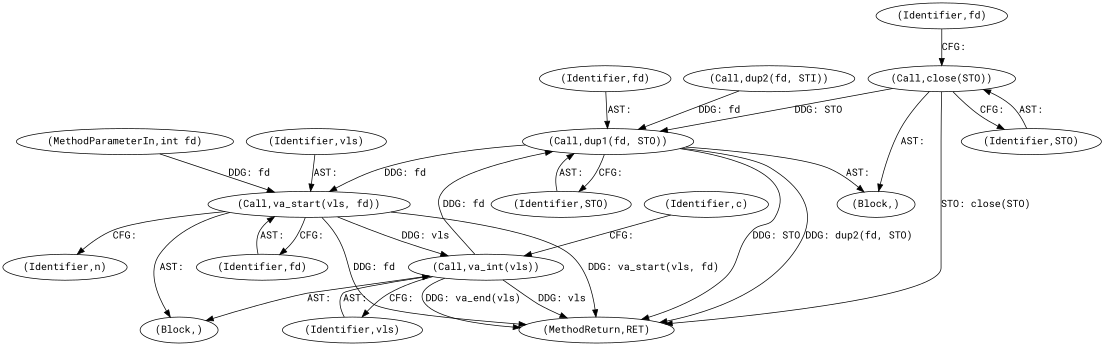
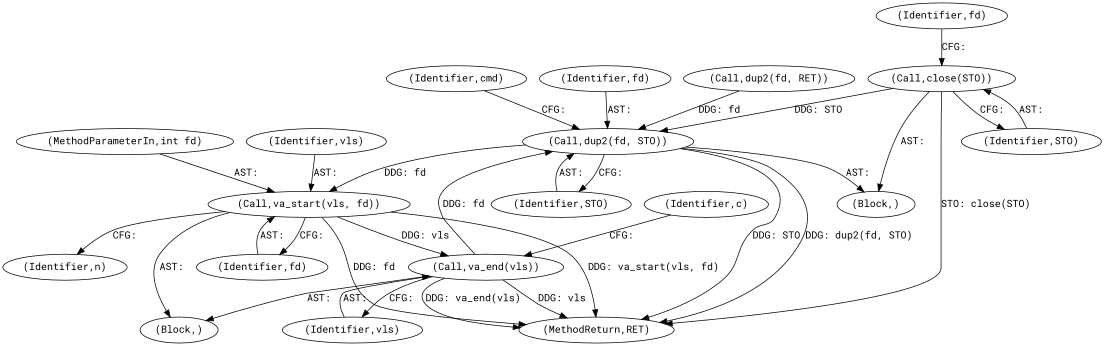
node "(Identifier,cmd)": added
node "(Call,dup2(fd, STI))": label "(Call,dup2(fd, STI))" -> "(Call,dup2(fd, RET))"
node "(Call,dup1(fd, STO))": label "(Call,dup1(fd, STO))" -> "(Call,dup2(fd, STO))"
edge "(MethodParameterIn,int fd)" -> "(Call,va_start(vls, fd))": label "DDG: fd" -> "AST: "
node "(Call,va_int(vls))": label "(Call,va_int(vls))" -> "(Call,va_end(vls))"
